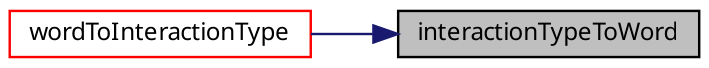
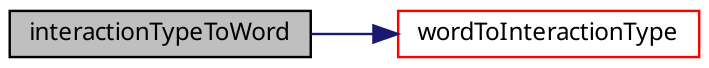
edge "wordToInteractionType" -> "interactionTypeToWord": reversed
